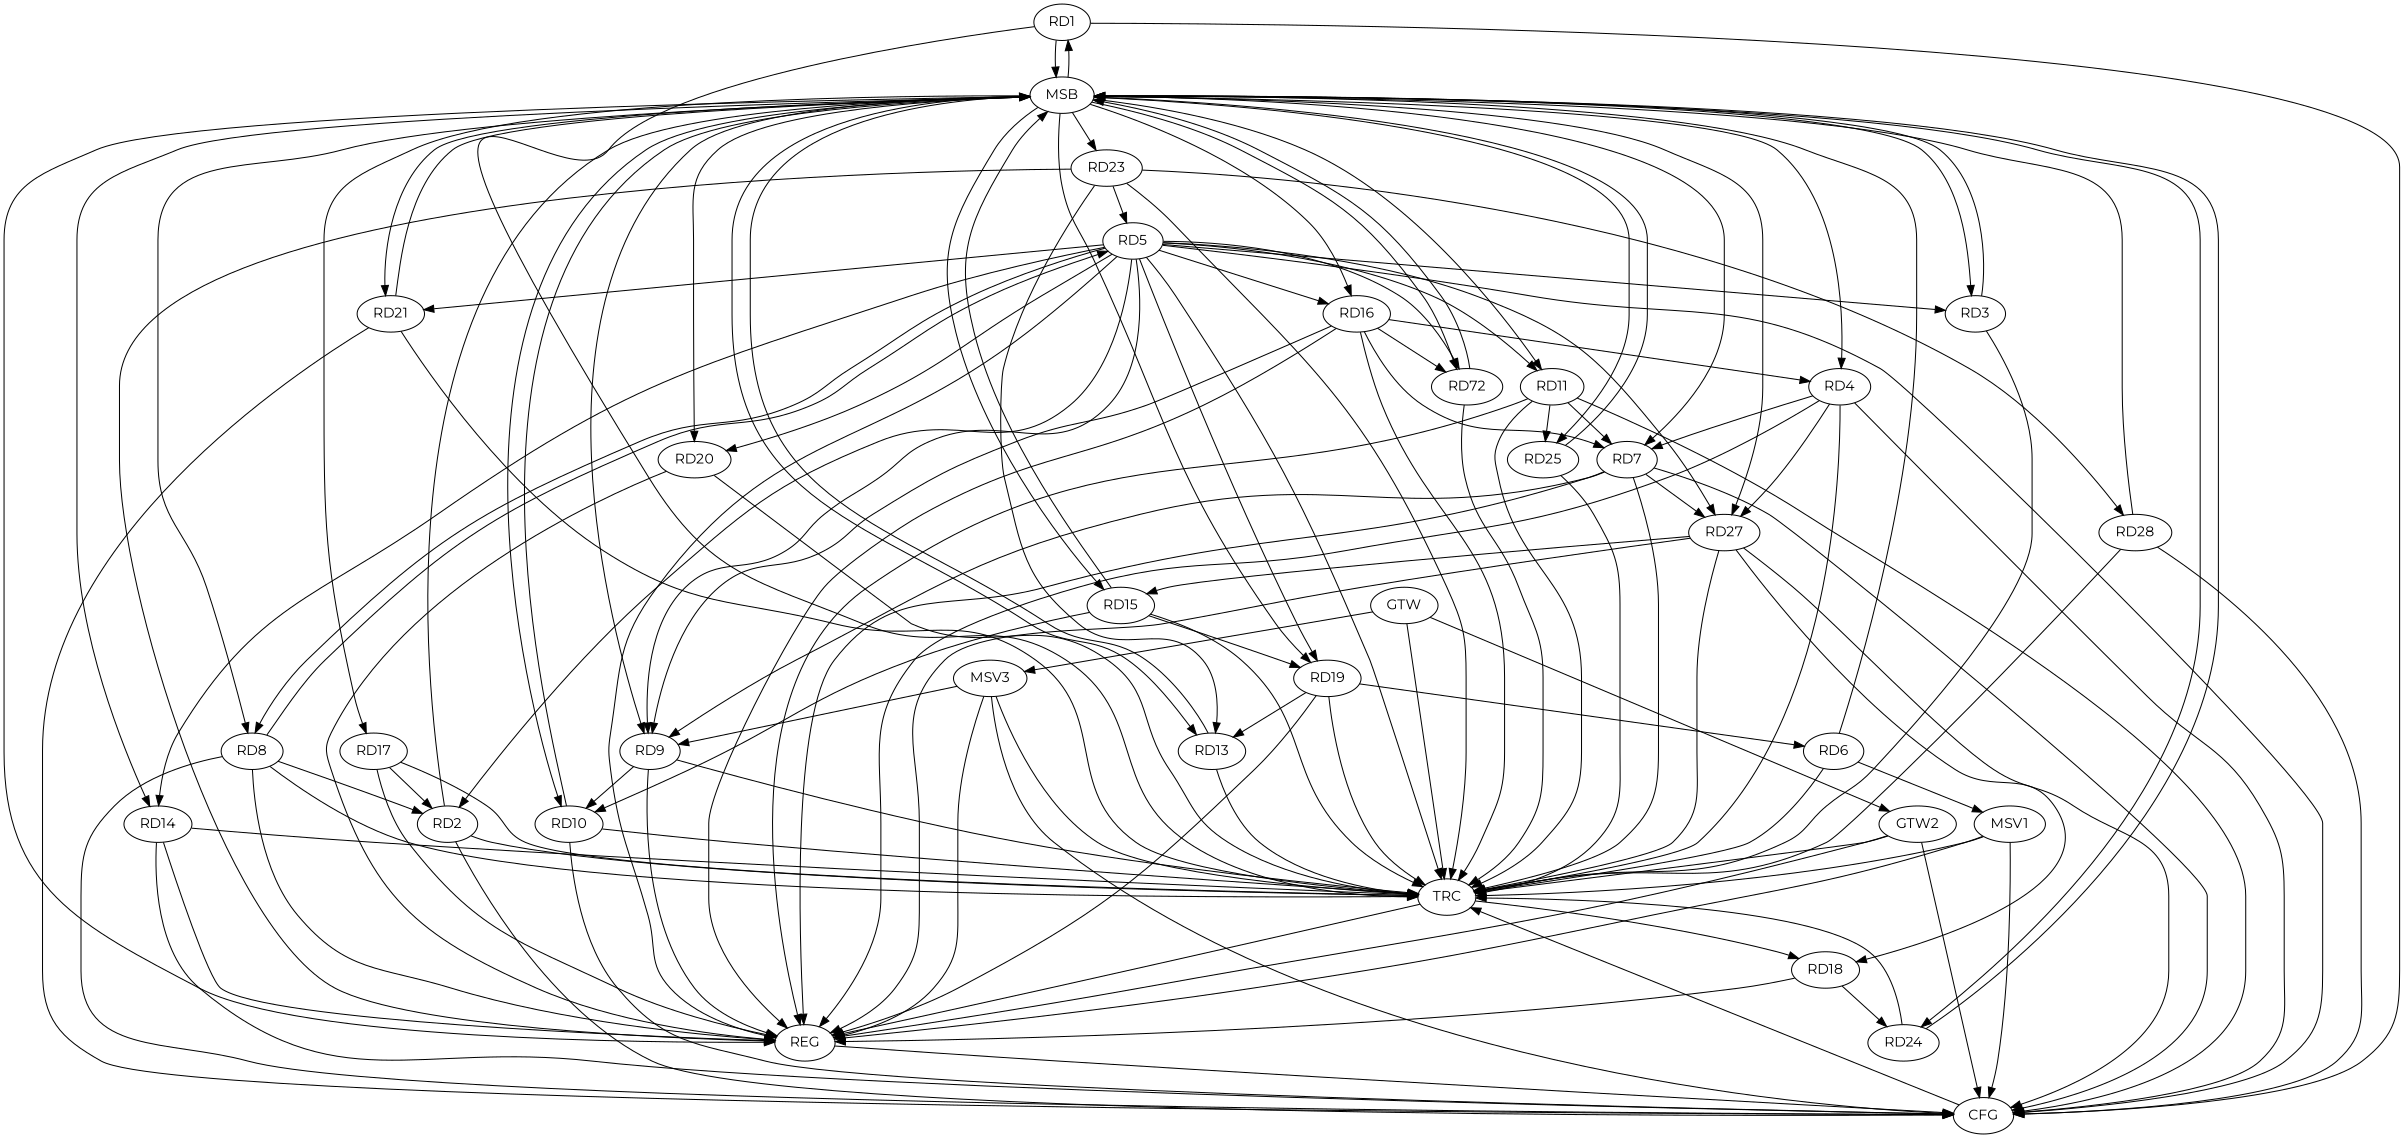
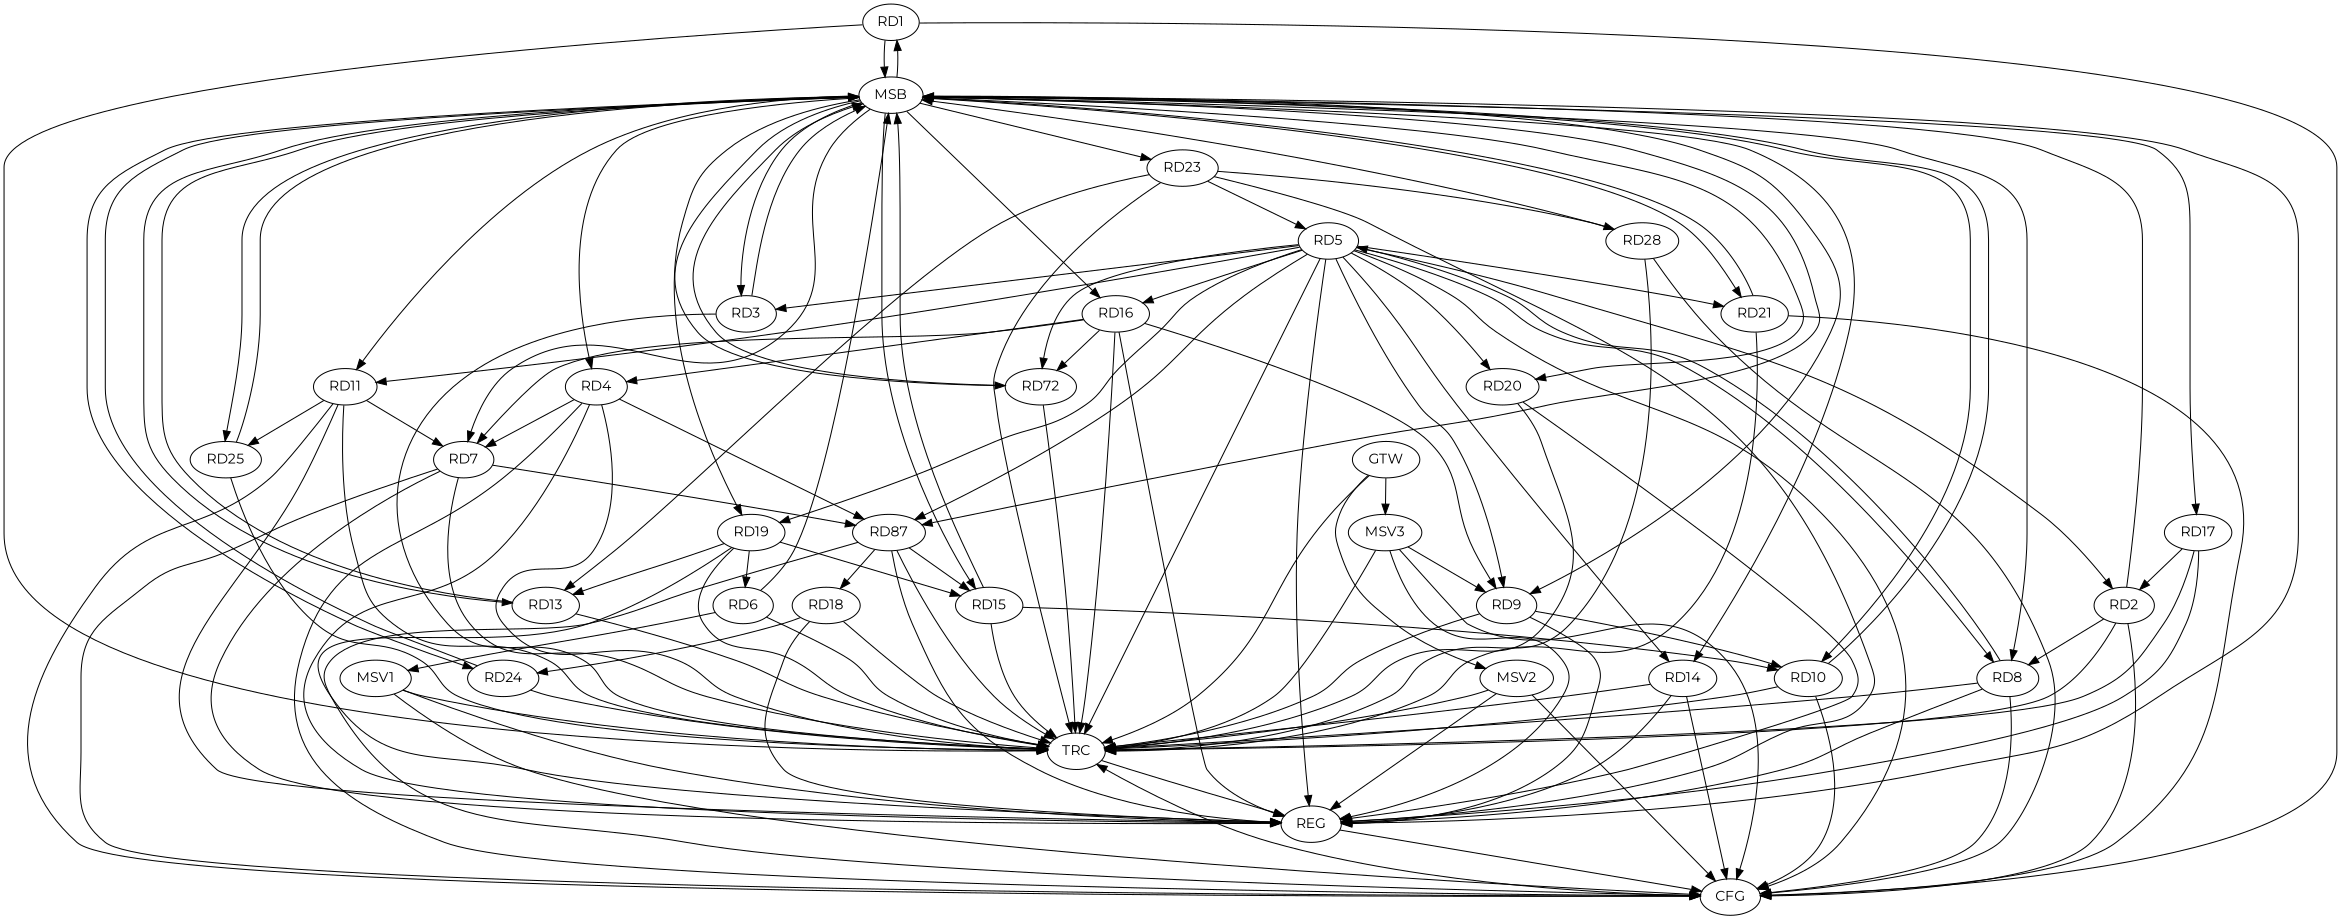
edge "RD7" -> "RD9": removed
node "RD27": label "RD27" -> "RD87"
edge "RD15" -> "RD19": reversed
edge "RD8" -> "RD2": reversed
node "GTW2": label "GTW2" -> "MSV2"
edge "TRC" -> "RD18": reversed
